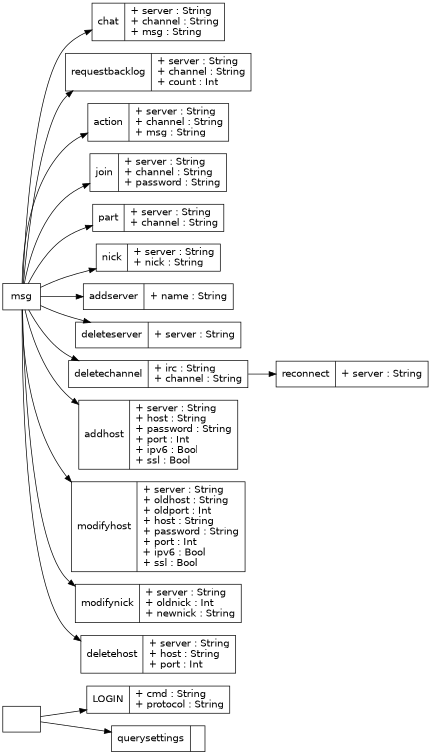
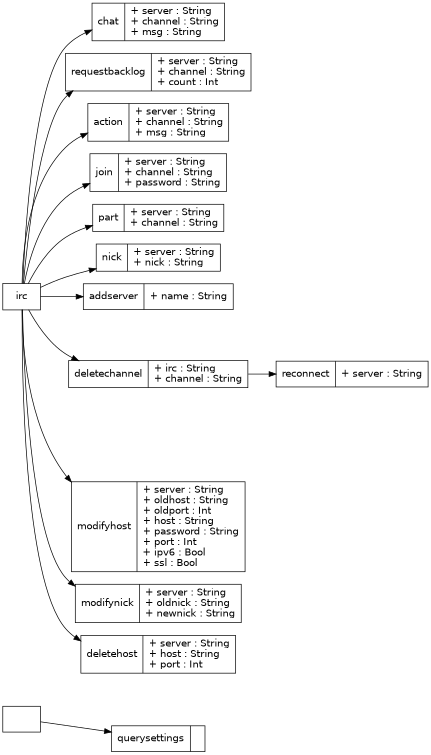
node "msg": label "msg" -> "irc"
node "deleteserver": removed
node "addhost": removed
node "modifynick": text "+ oldnick : Int" -> "+ oldnick : String"
node "LOGIN": removed
